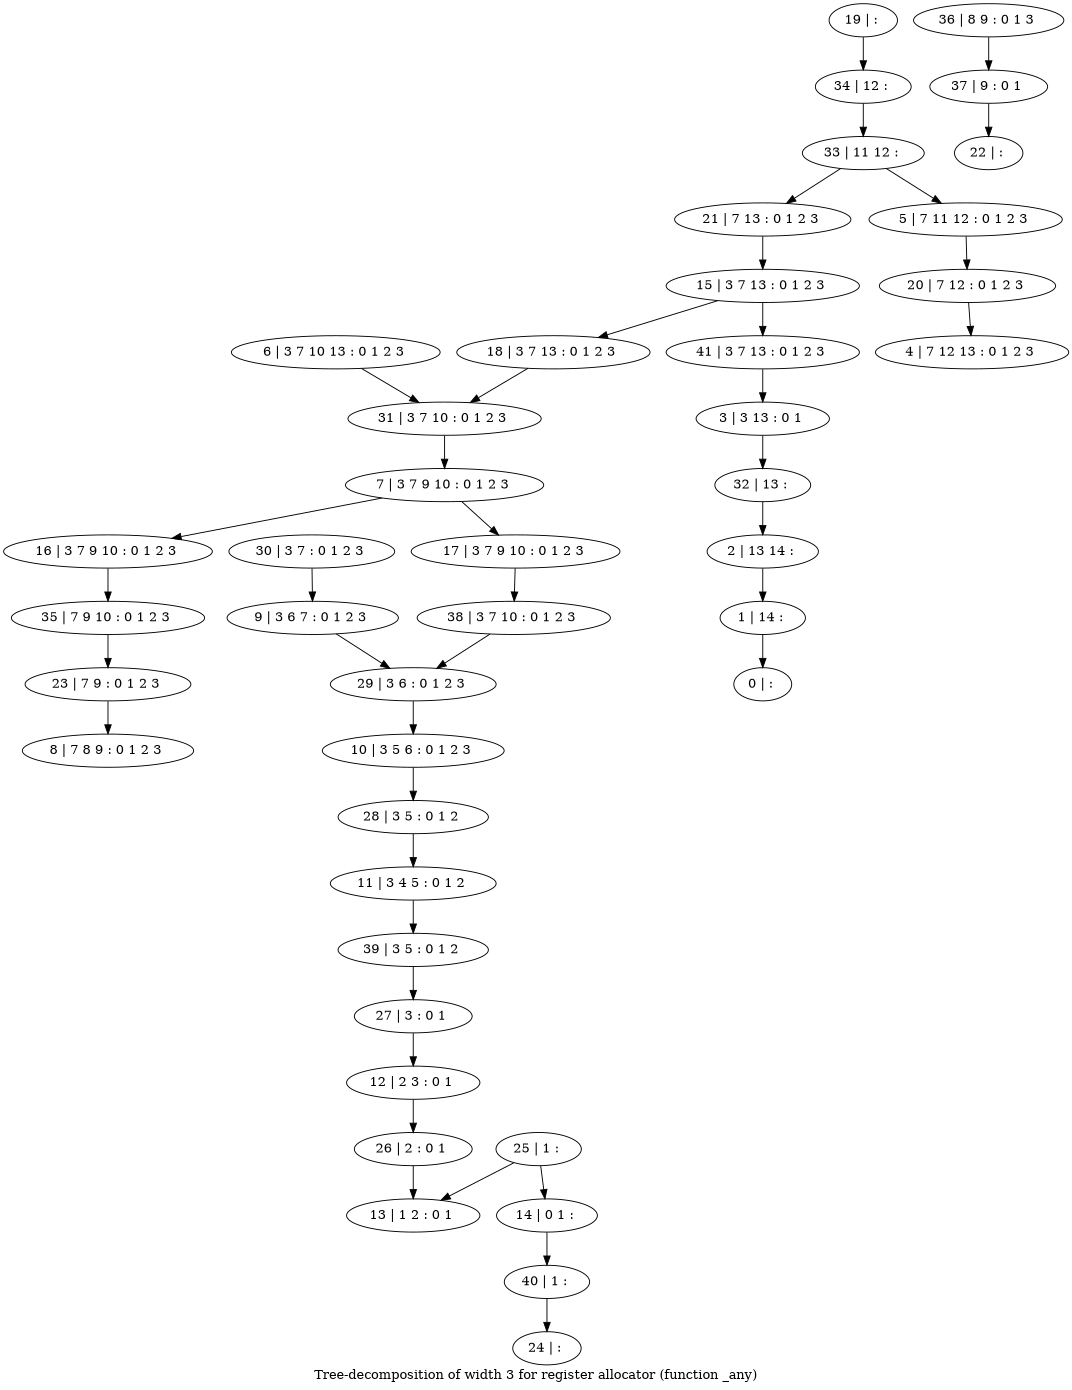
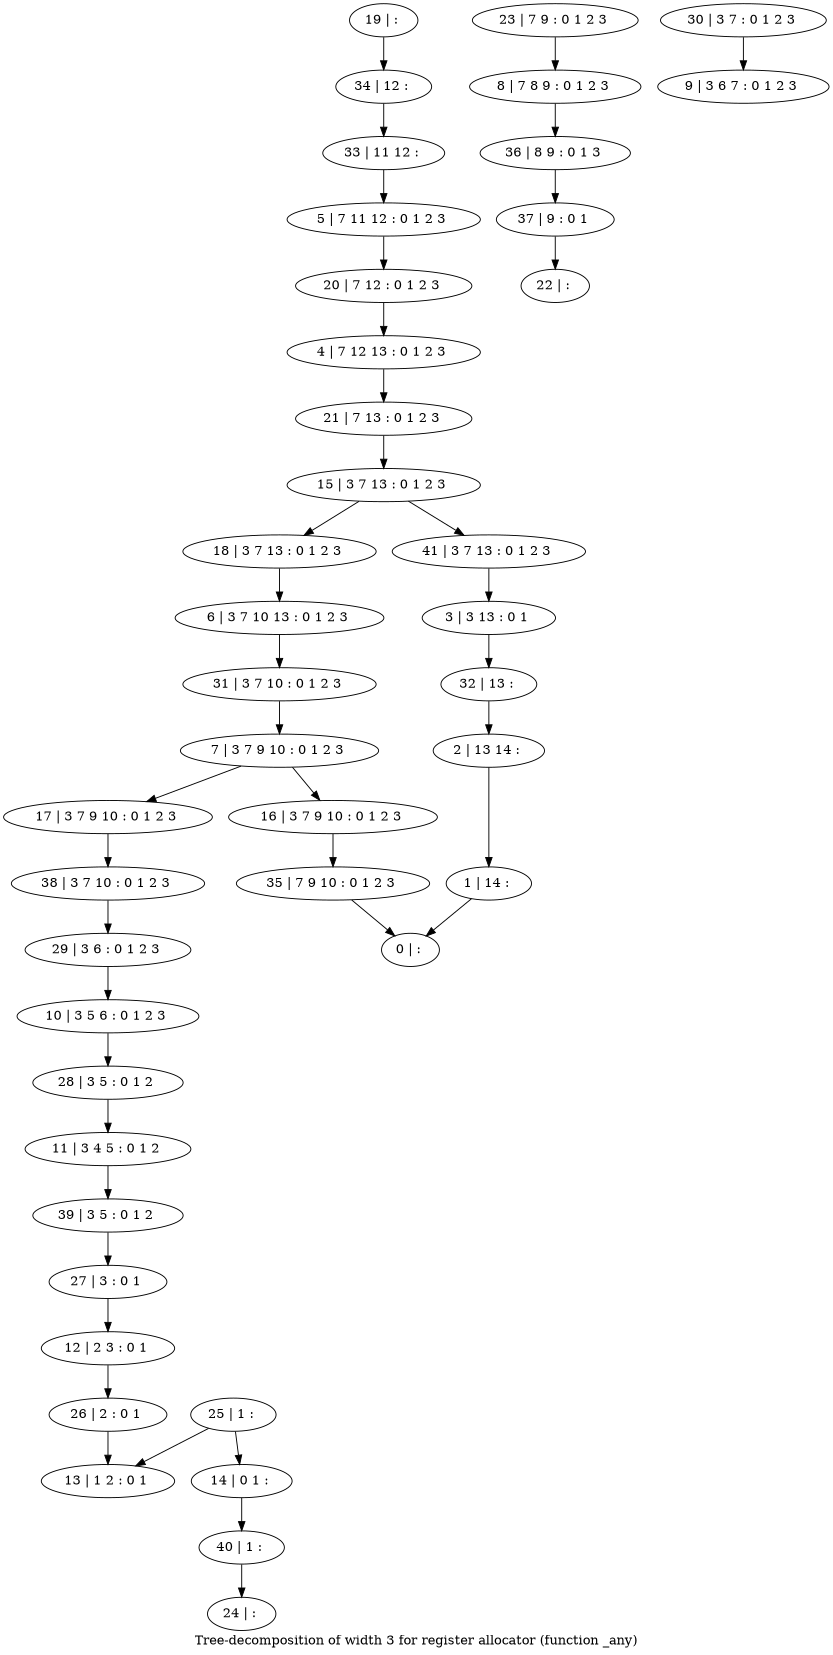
edge "8 | 7 8 9 : 0 1 2 3" -> "36 | 8 9 : 0 1 3": added
edge "33 | 11 12 :" -> "21 | 7 13 : 0 1 2 3": now "4 | 7 12 13 : 0 1 2 3" -> "21 | 7 13 : 0 1 2 3"
edge "18 | 3 7 13 : 0 1 2 3" -> "31 | 3 7 10 : 0 1 2 3": now "18 | 3 7 13 : 0 1 2 3" -> "6 | 3 7 10 13 : 0 1 2 3"
edge "35 | 7 9 10 : 0 1 2 3" -> "23 | 7 9 : 0 1 2 3": now "35 | 7 9 10 : 0 1 2 3" -> "0 | :"
edge "9 | 3 6 7 : 0 1 2 3" -> "29 | 3 6 : 0 1 2 3": removed
